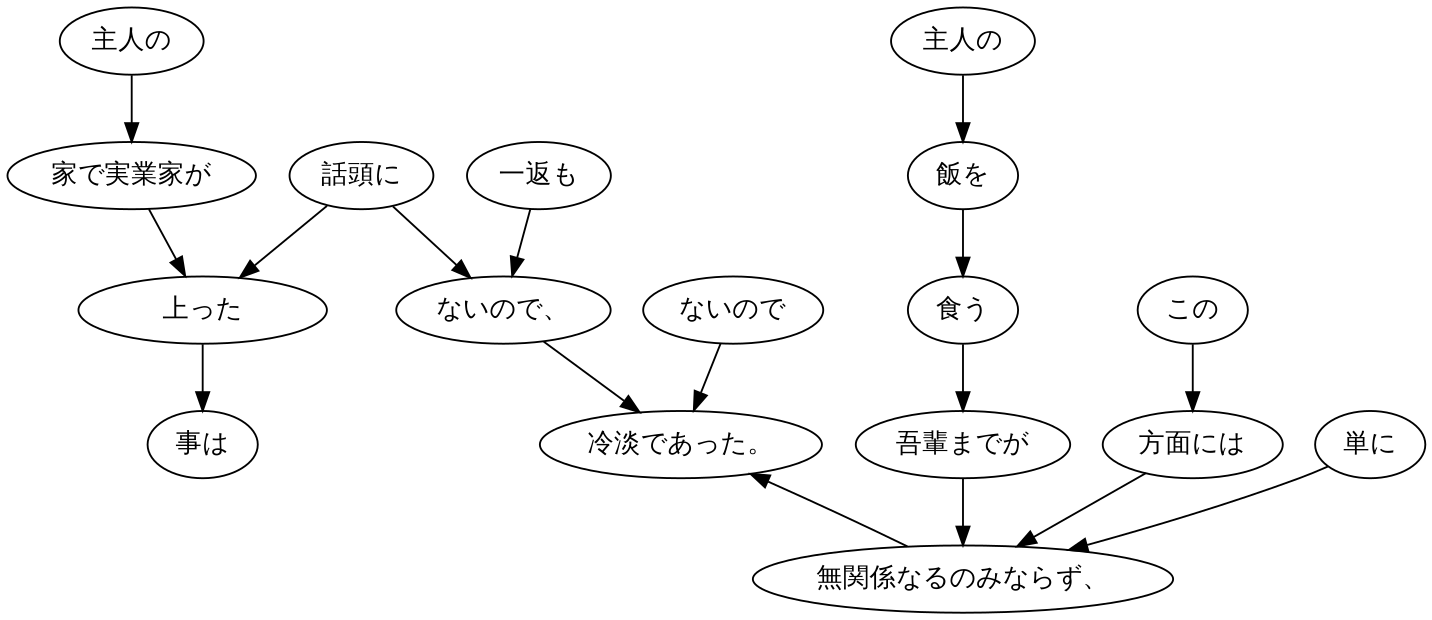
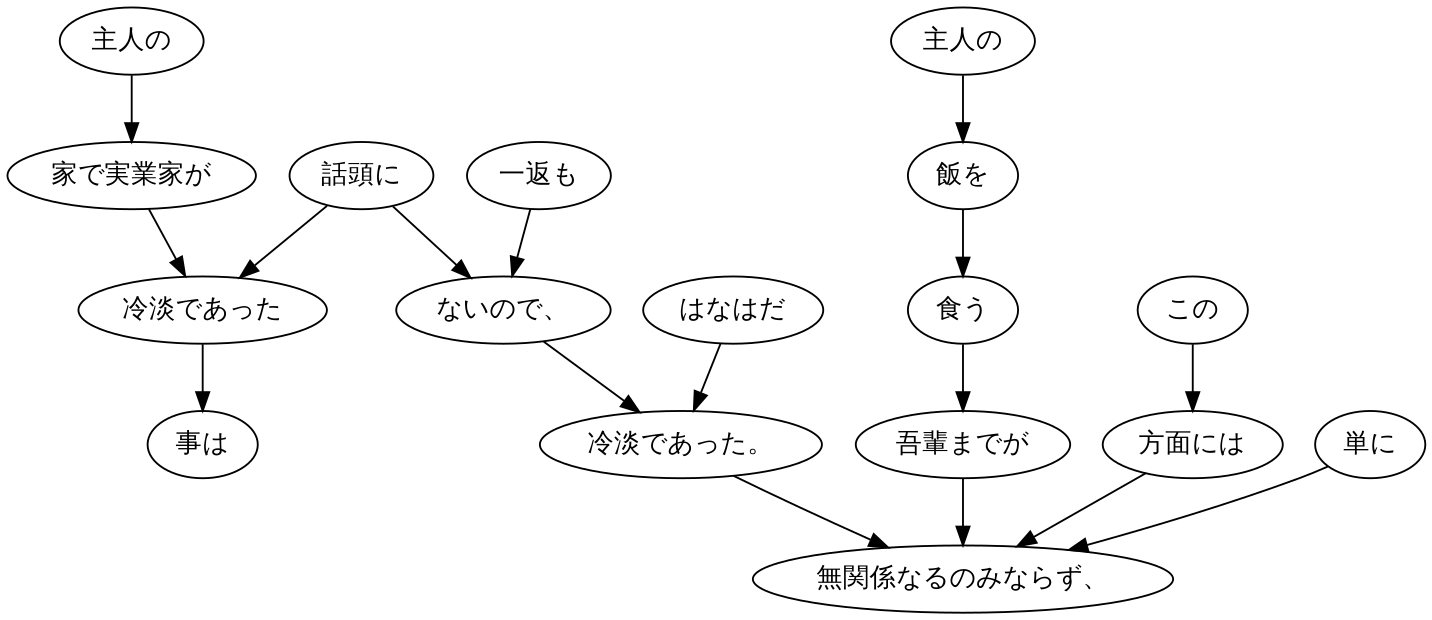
node "上った": label "上った" -> "冷淡であった"
node "ないので": label "ないので" -> "はなはだ"
edge "無関係なるのみならず、" -> "冷淡であった。": reversed
